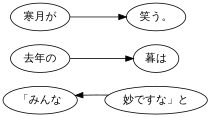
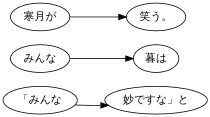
node "去年の": label "去年の" -> "みんな"
edge "妙ですな」と" -> "「みんな": reversed
